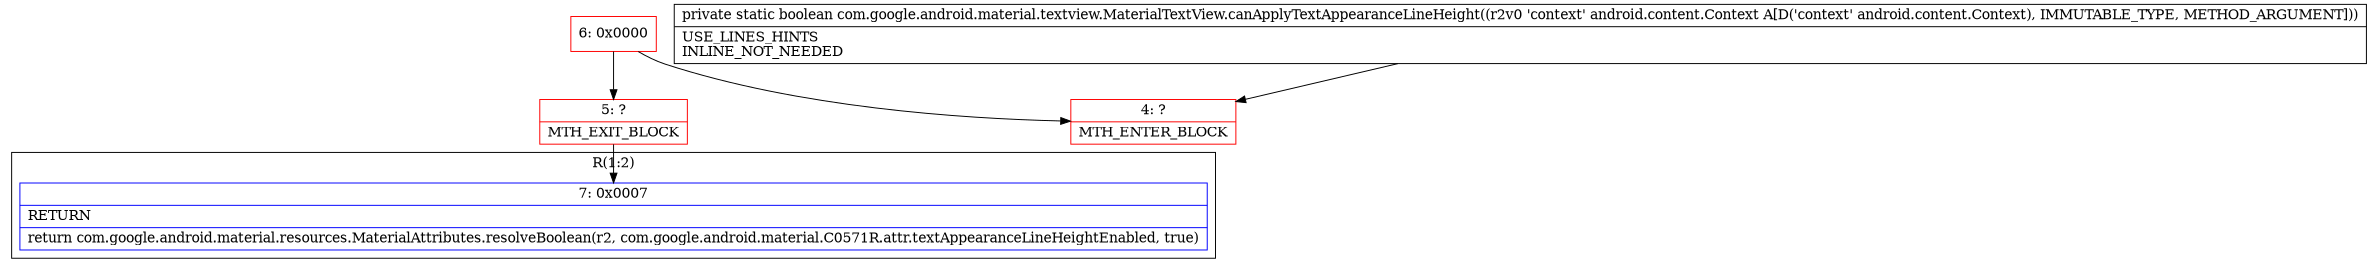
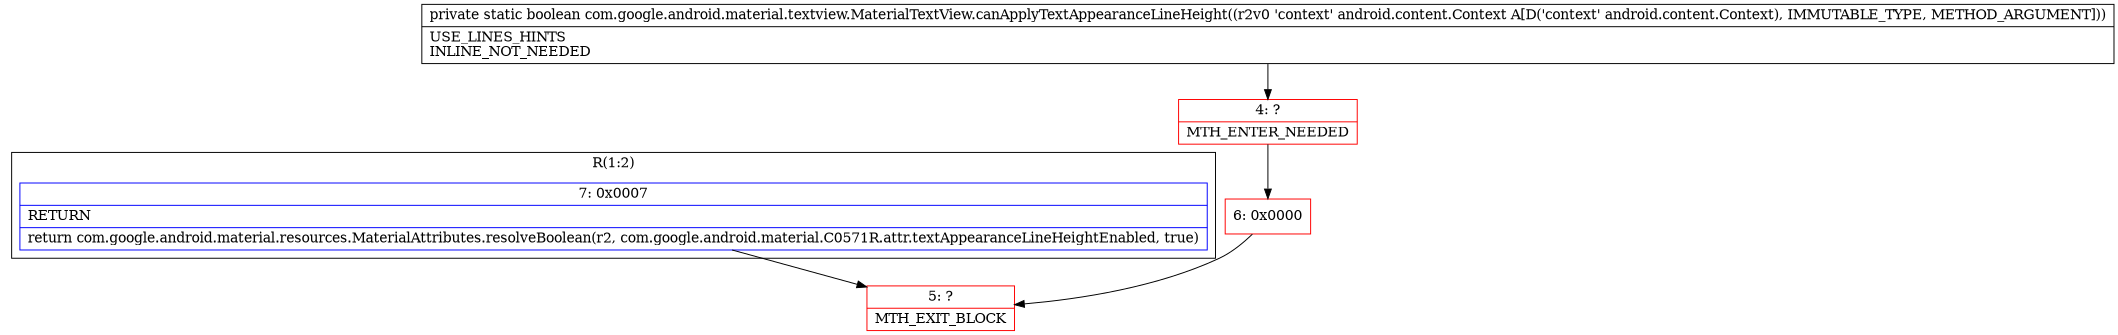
edge "6: 0x0000" -> "4: ?": reversed
node "4: ?": text "MTH_ENTER_BLOCK" -> "MTH_ENTER_NEEDED"
edge "5: ?" -> "7: 0x0007": reversed
